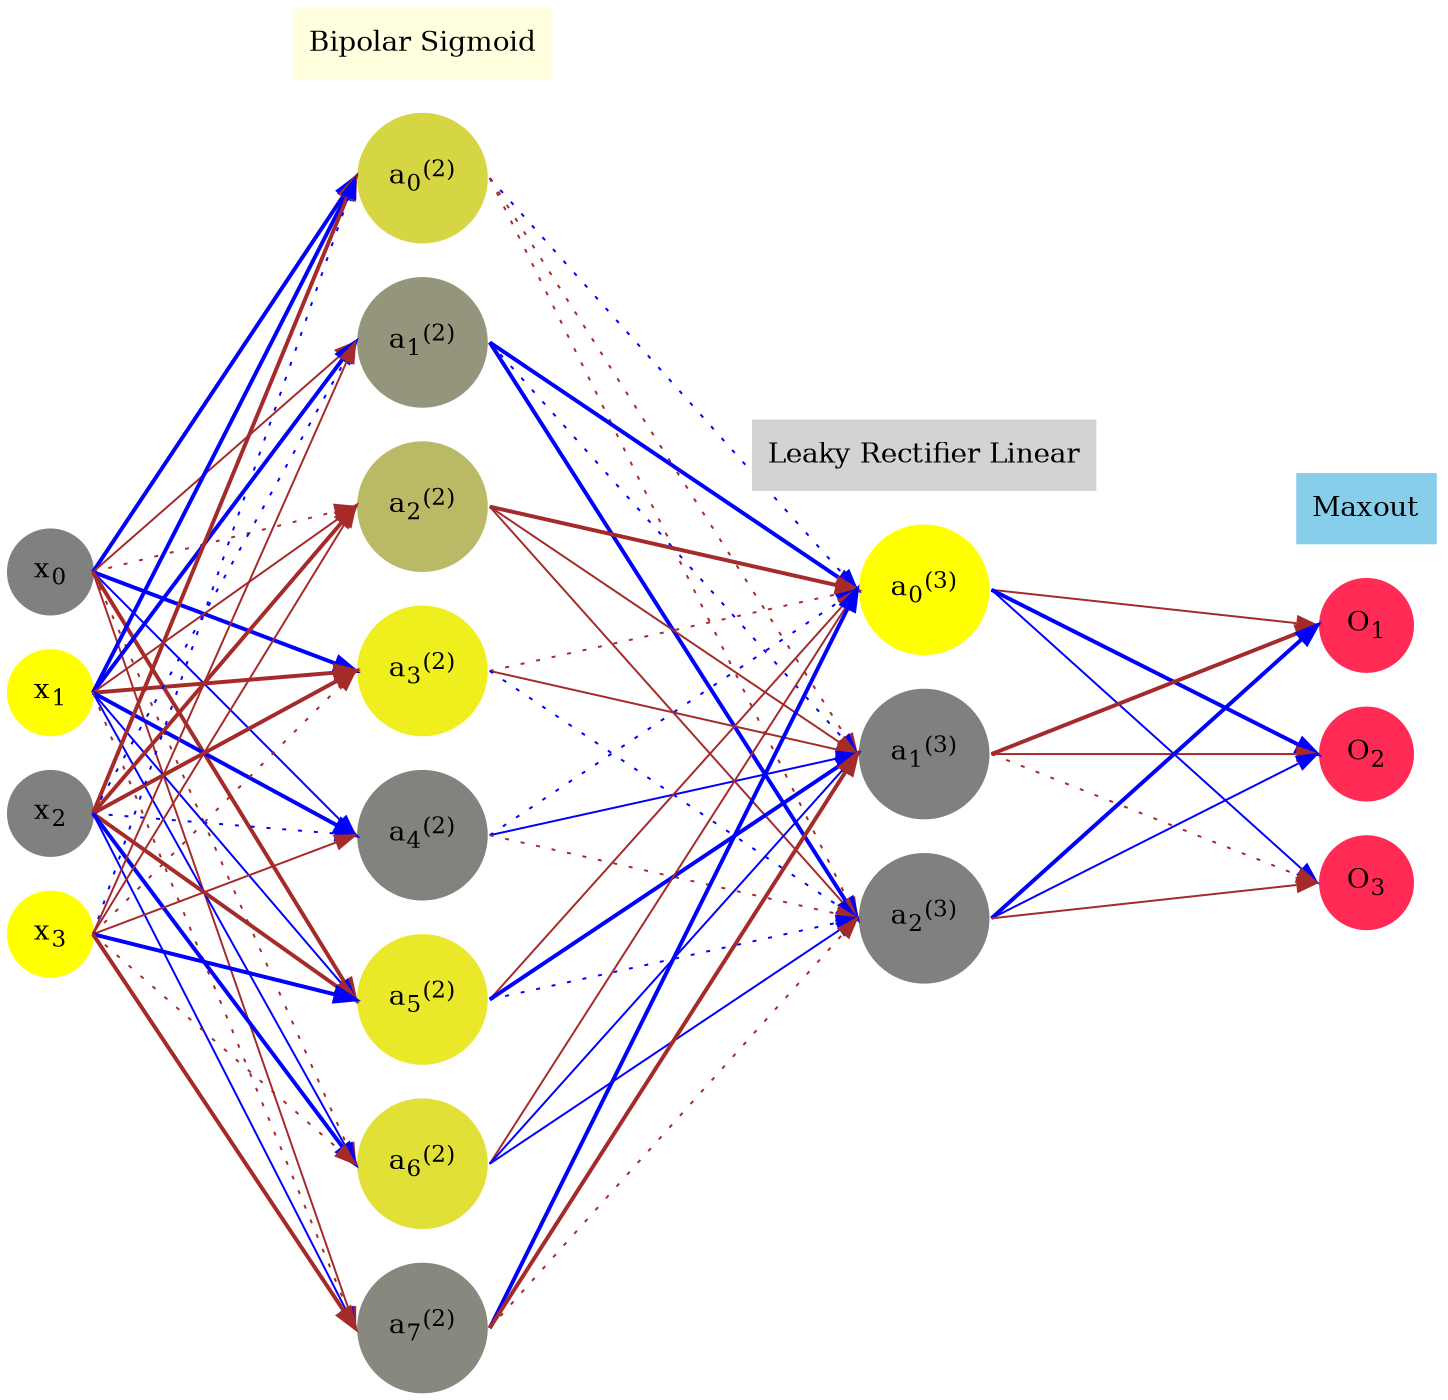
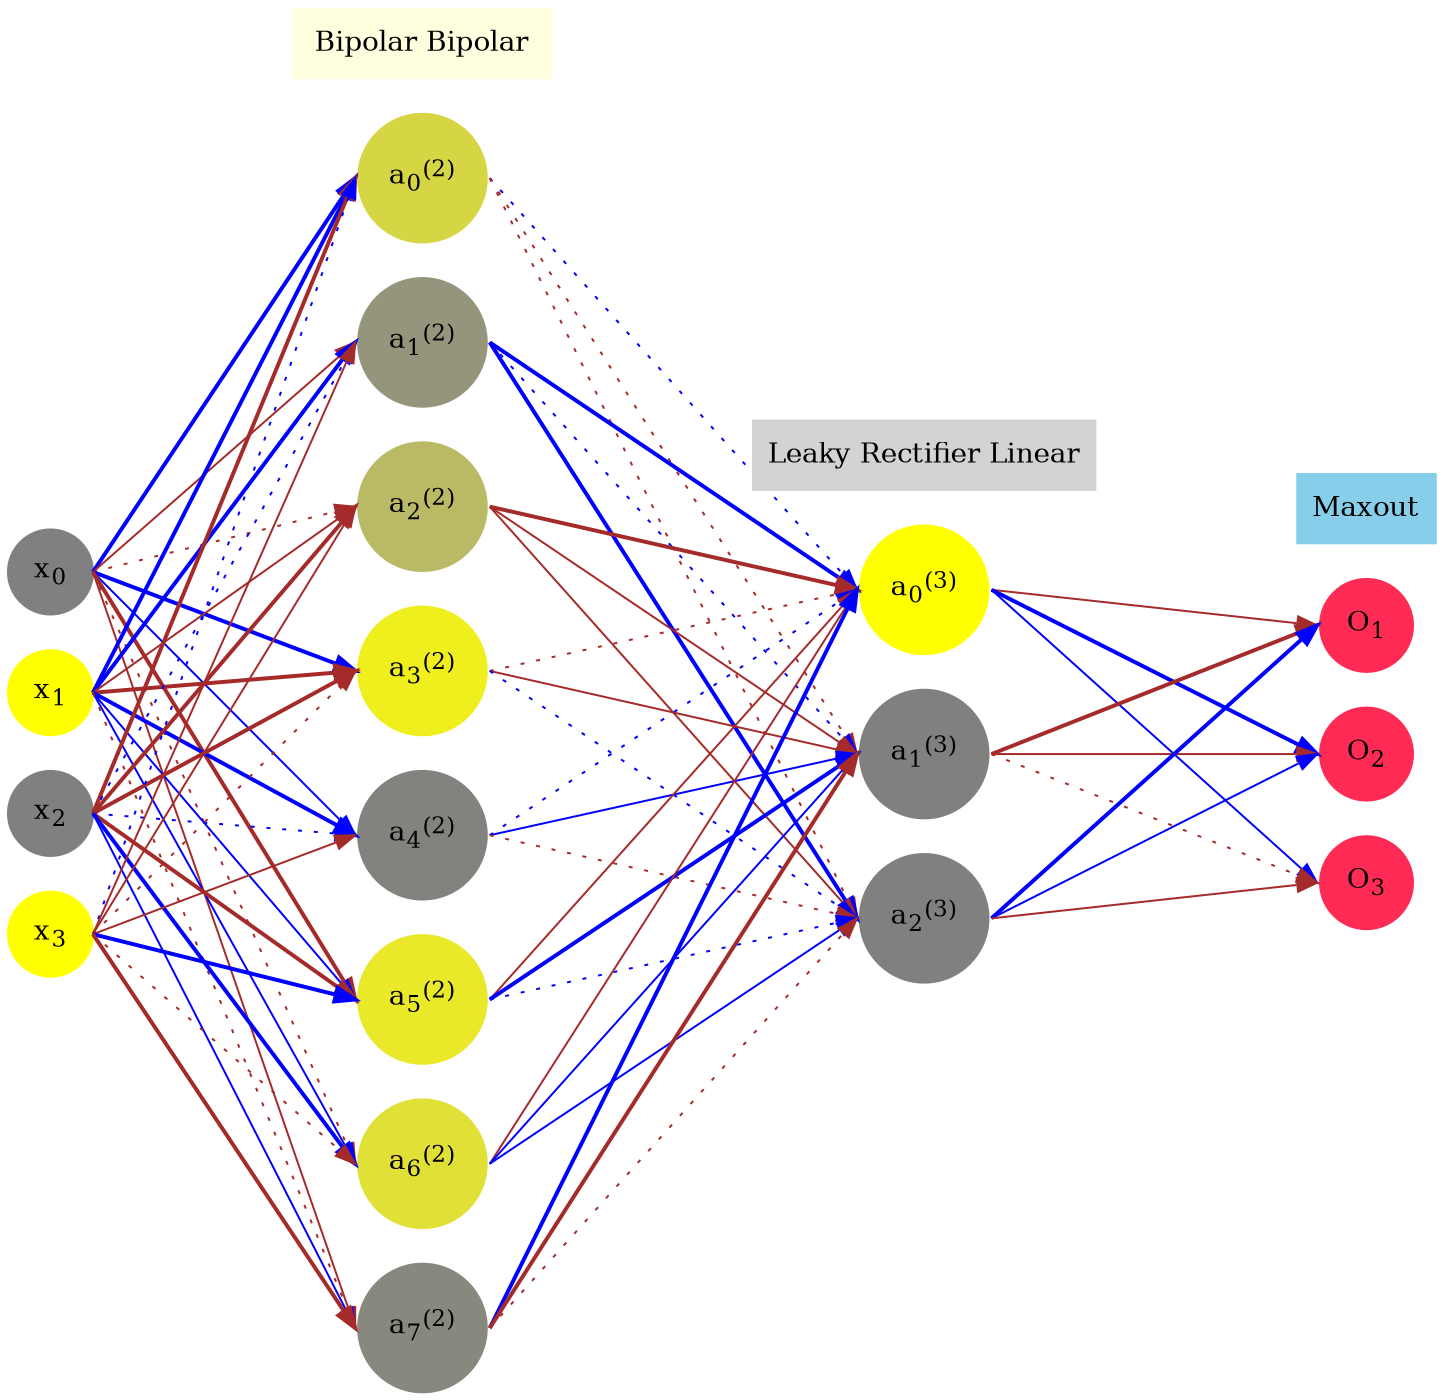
node "Bipolar Sigmoid": label "Bipolar Sigmoid" -> "Bipolar Bipolar"
